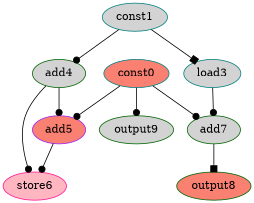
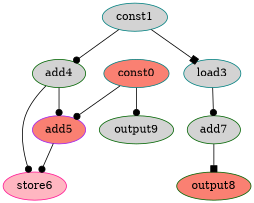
edge "const0" -> "add7": removed
